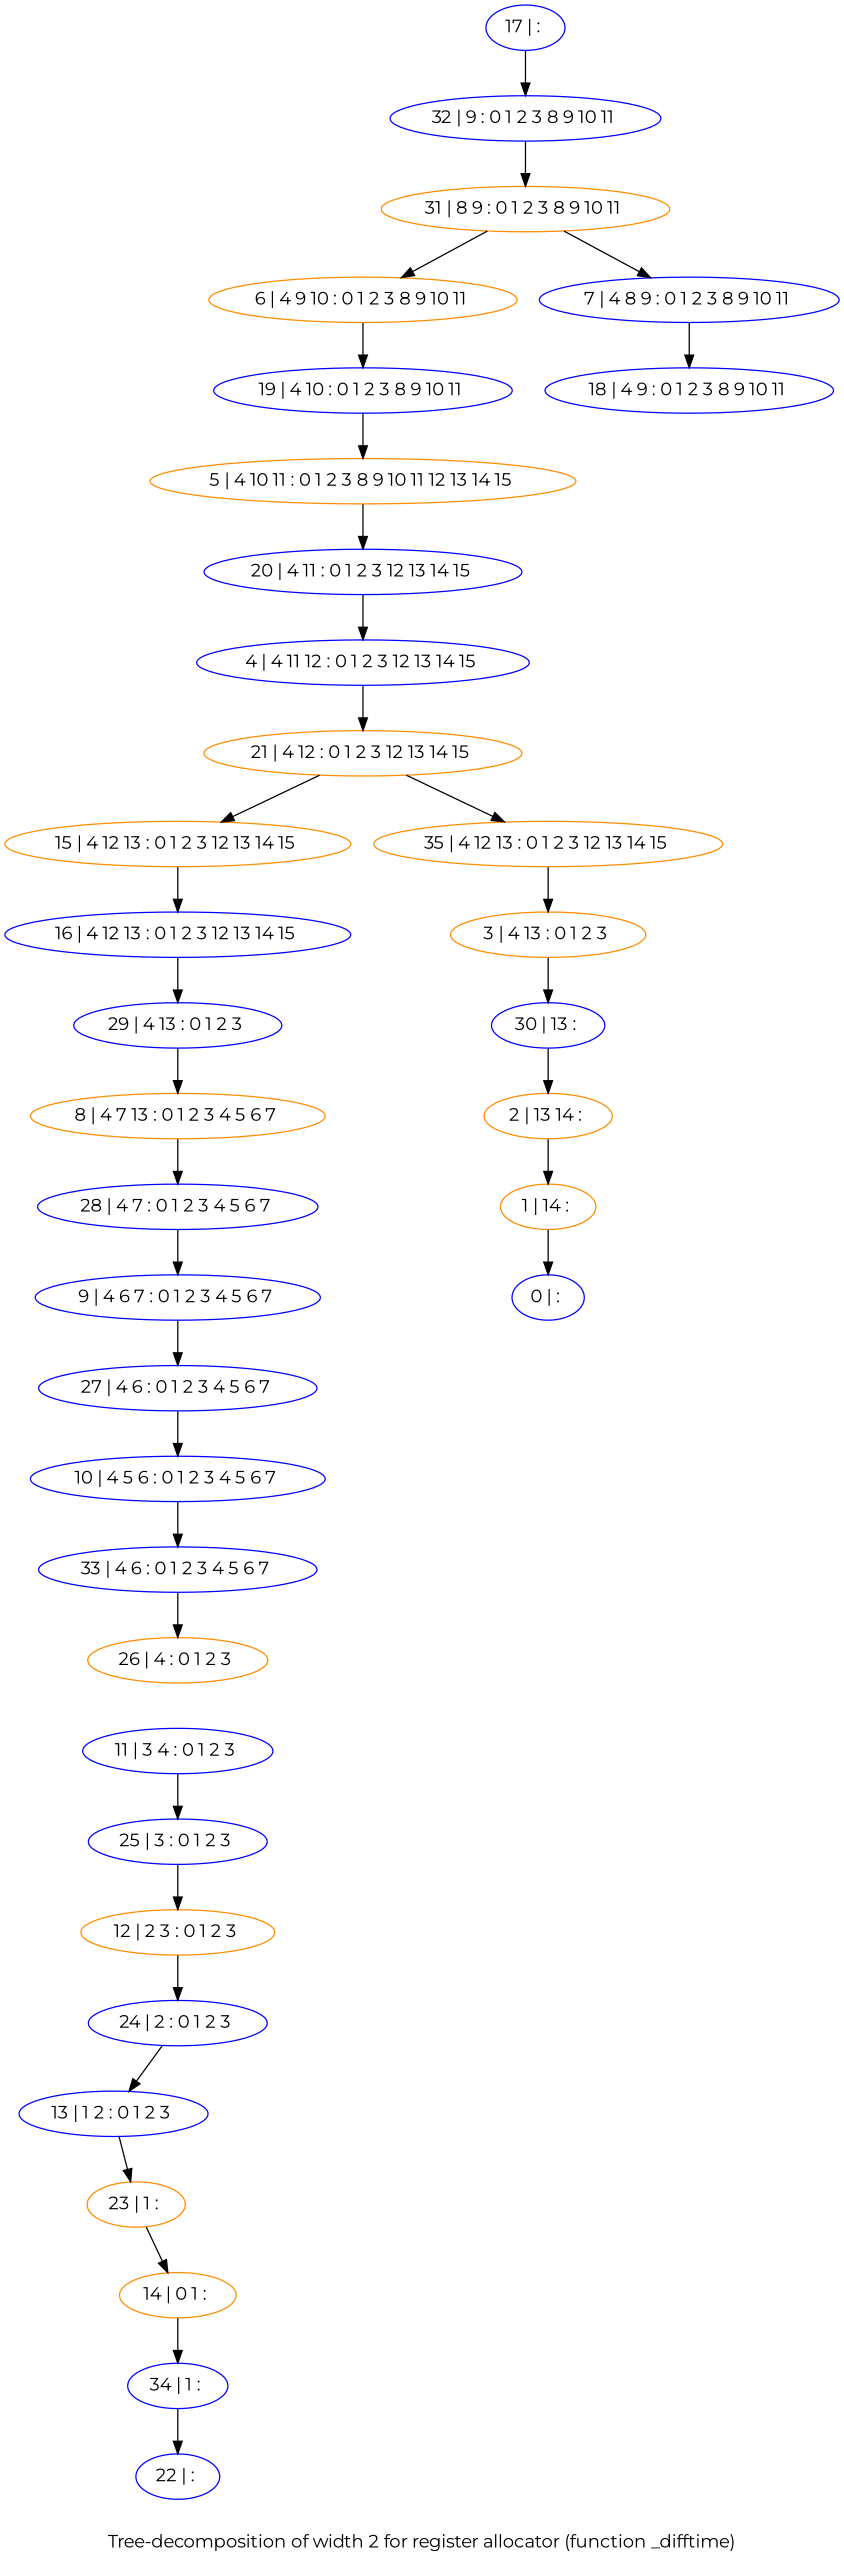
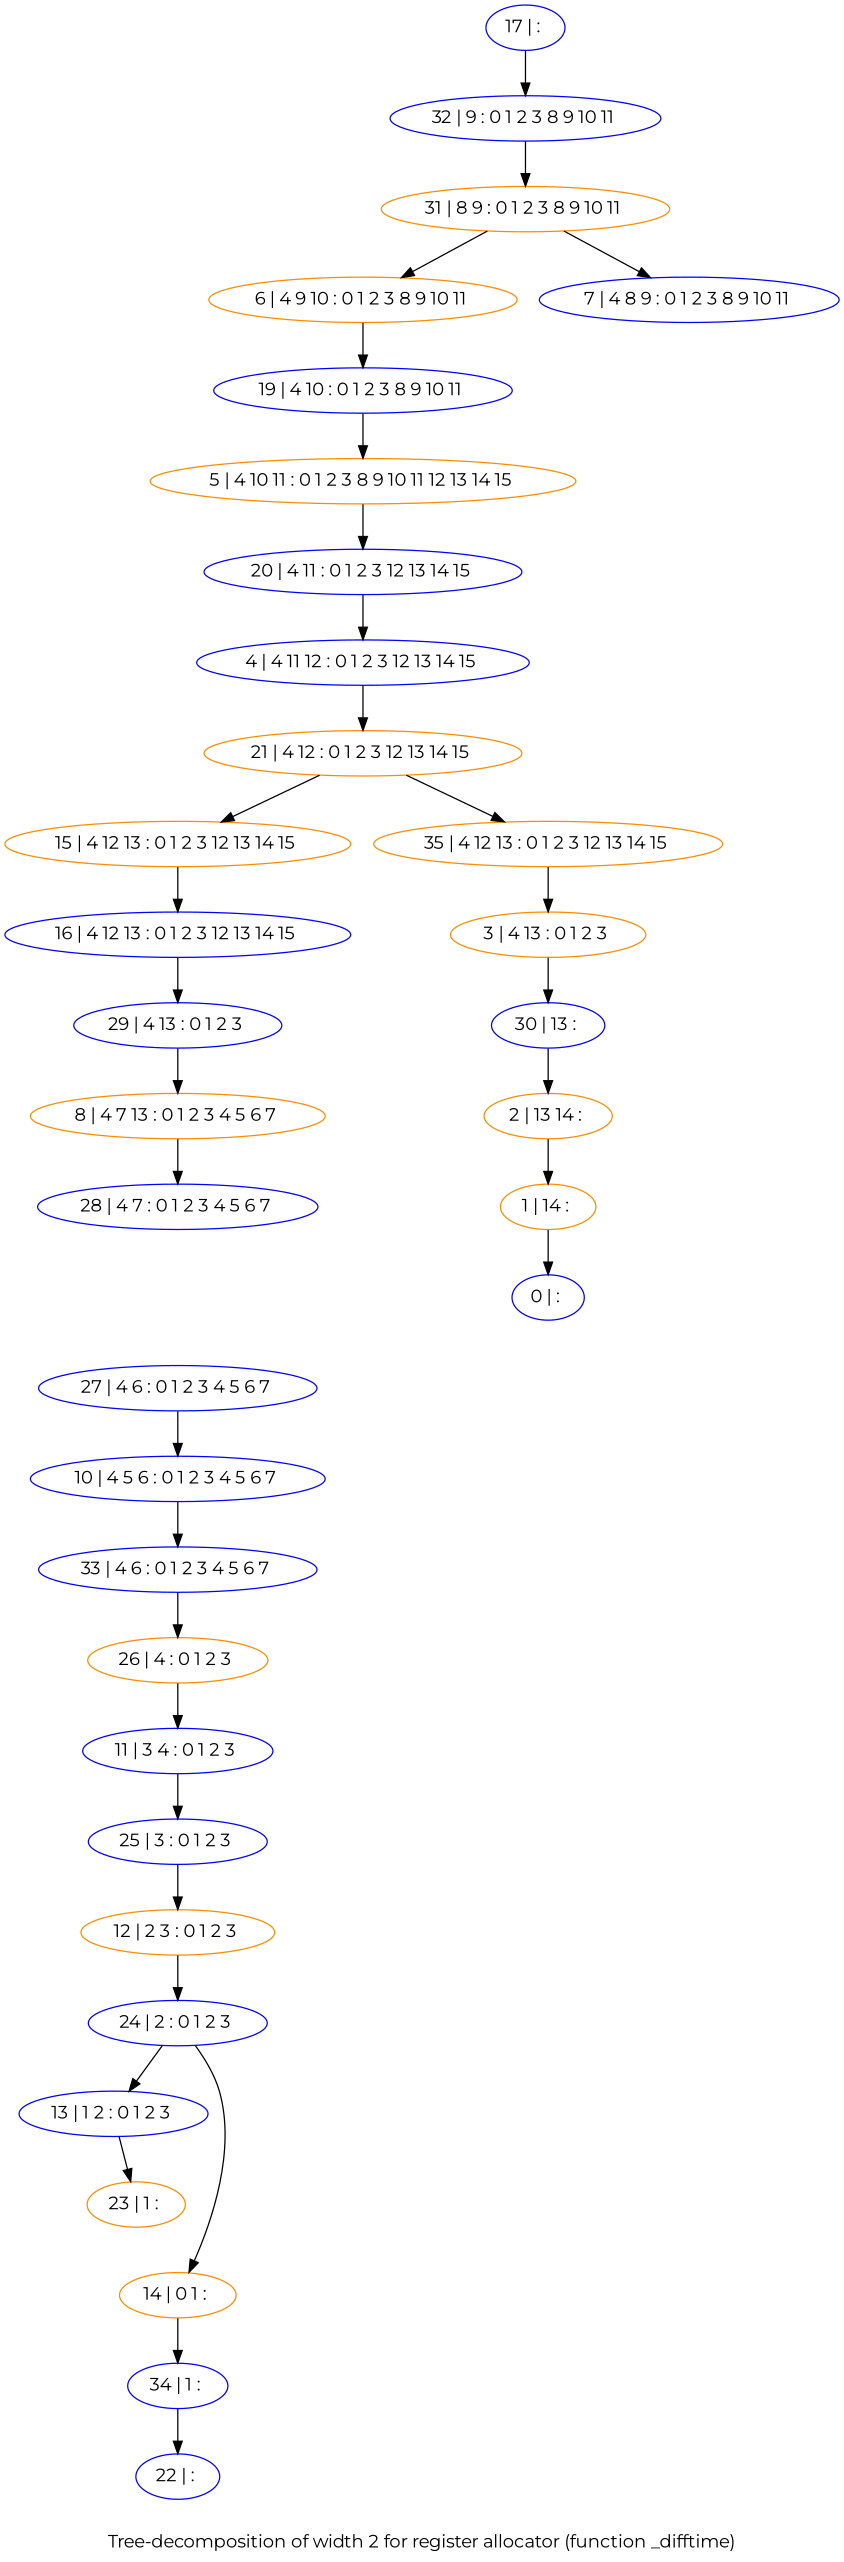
node "18 | 4 9 : 0 1 2 3 8 9 10 11": removed
node "9 | 4 6 7 : 0 1 2 3 4 5 6 7": removed
edge "26 | 4 : 0 1 2 3" -> "11 | 3 4 : 0 1 2 3": added
edge "23 | 1 :" -> "14 | 0 1 :": now "24 | 2 : 0 1 2 3" -> "14 | 0 1 :"
